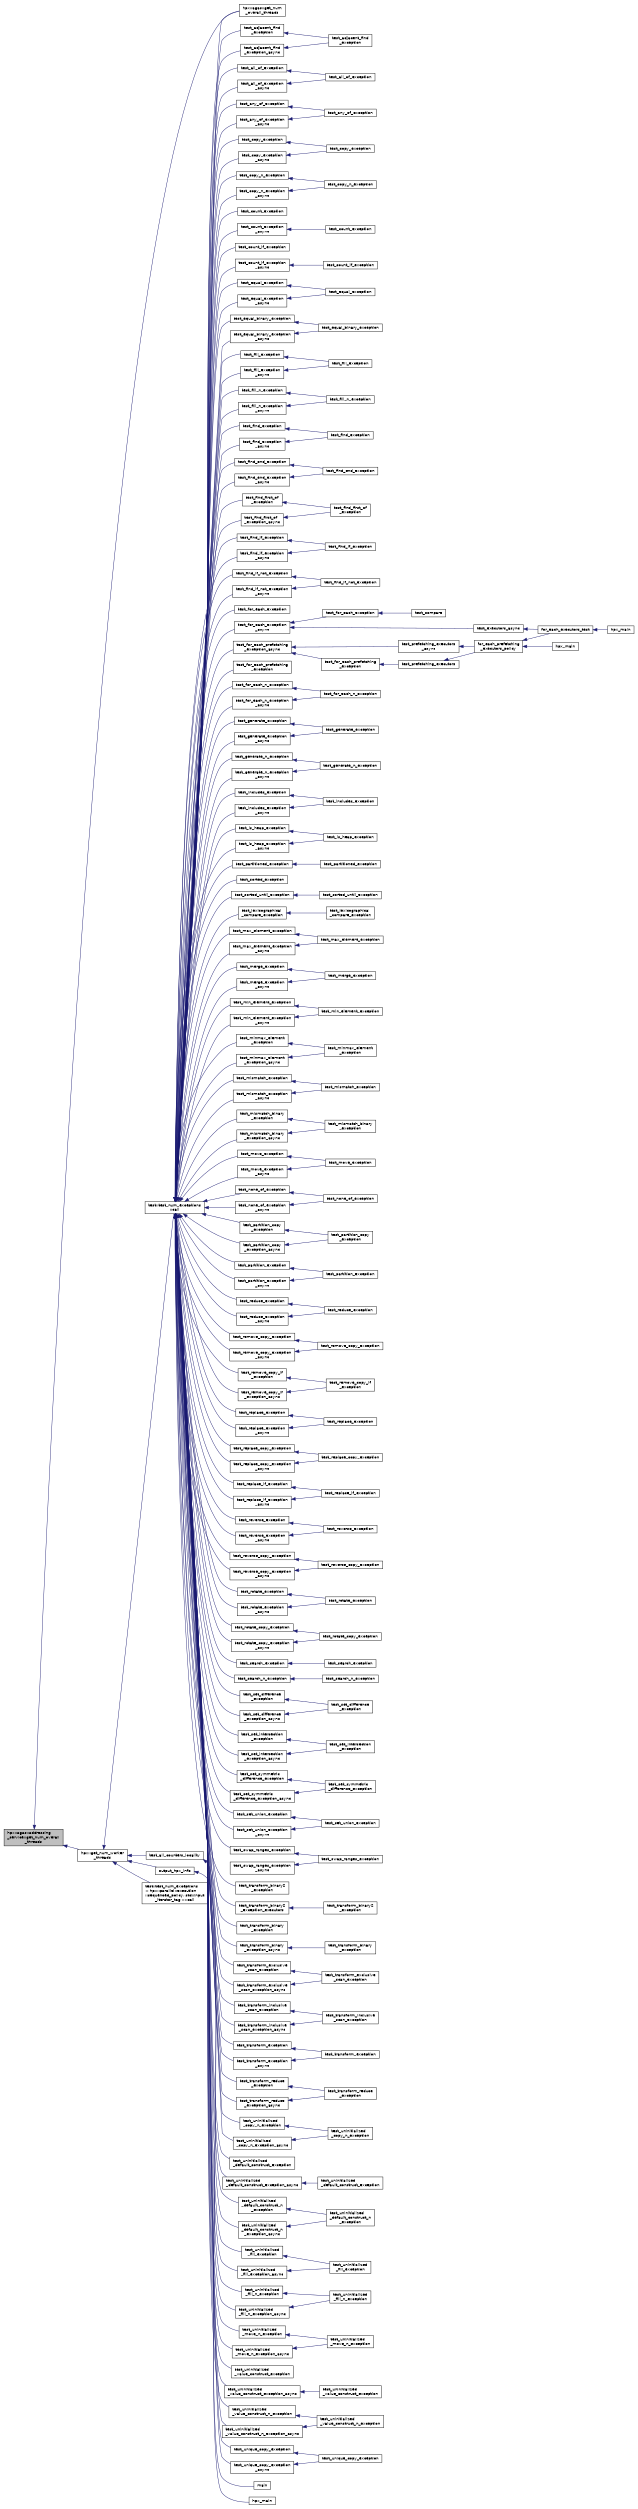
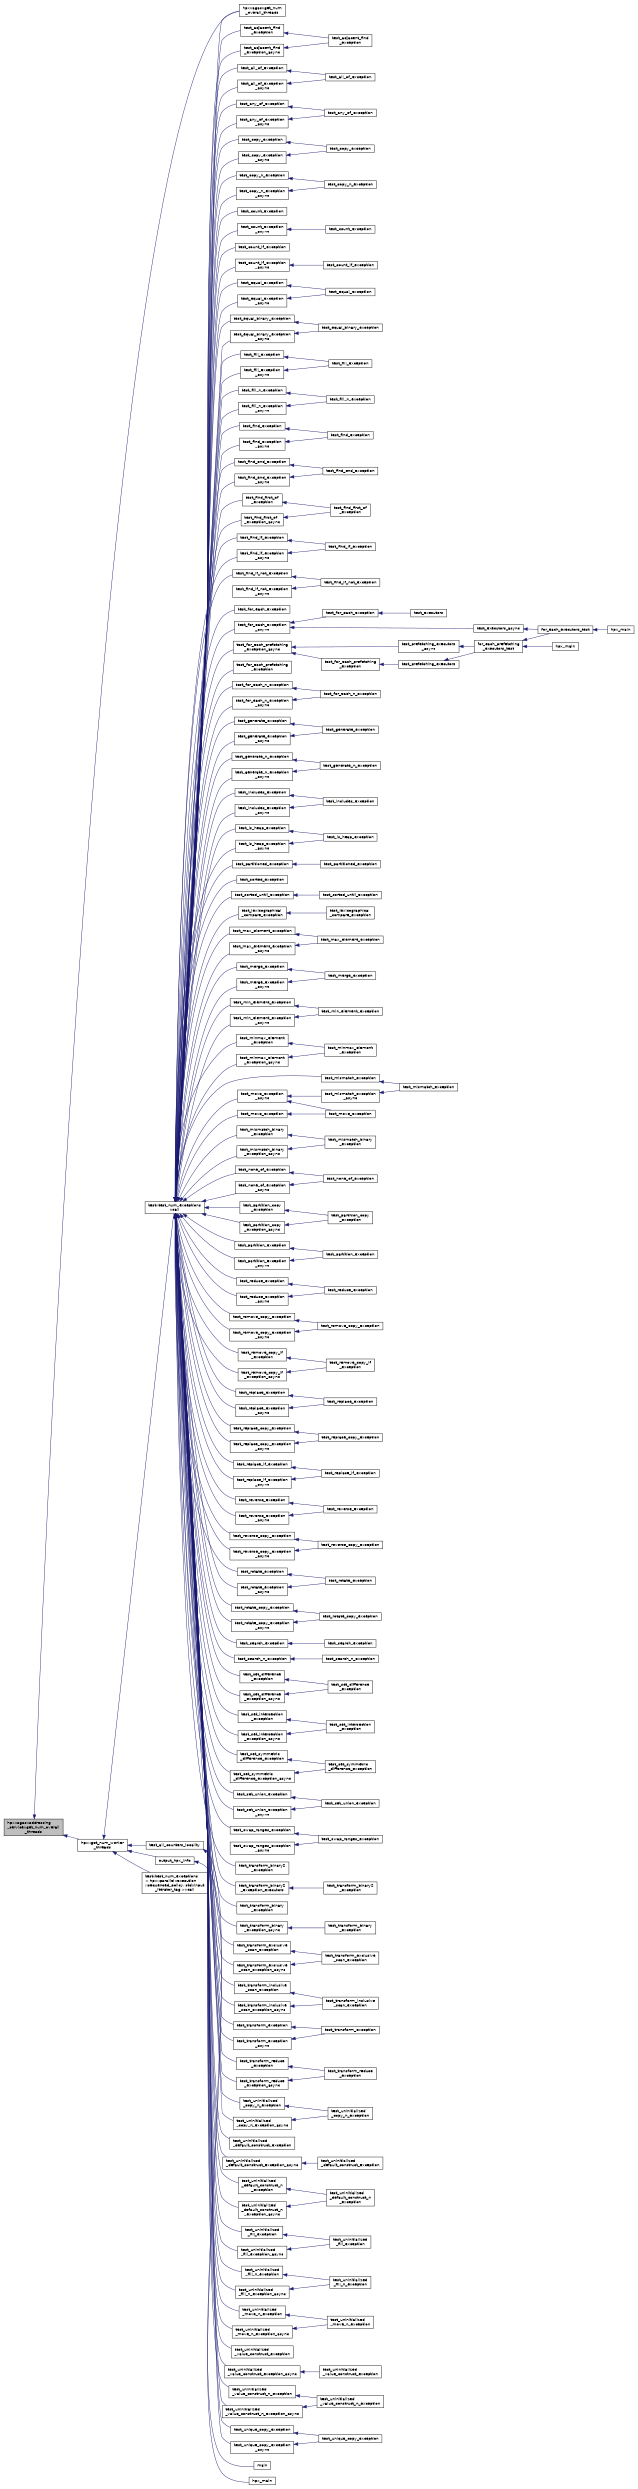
node "test_compare": label "test_compare" -> "test_executors"
node "for_each_prefetching _executors_policy": label "for_each_prefetching _executors_policy" -> "for_each_prefetching _executors_test"
edge "test_find_if_not_exception _async" -> "test::test_num_exceptions ::call": removed
edge "test_mismatch_exception _async" -> "test::test_num_exceptions ::call": now "test_mismatch_exception _async" -> "test_move_exception _async"
